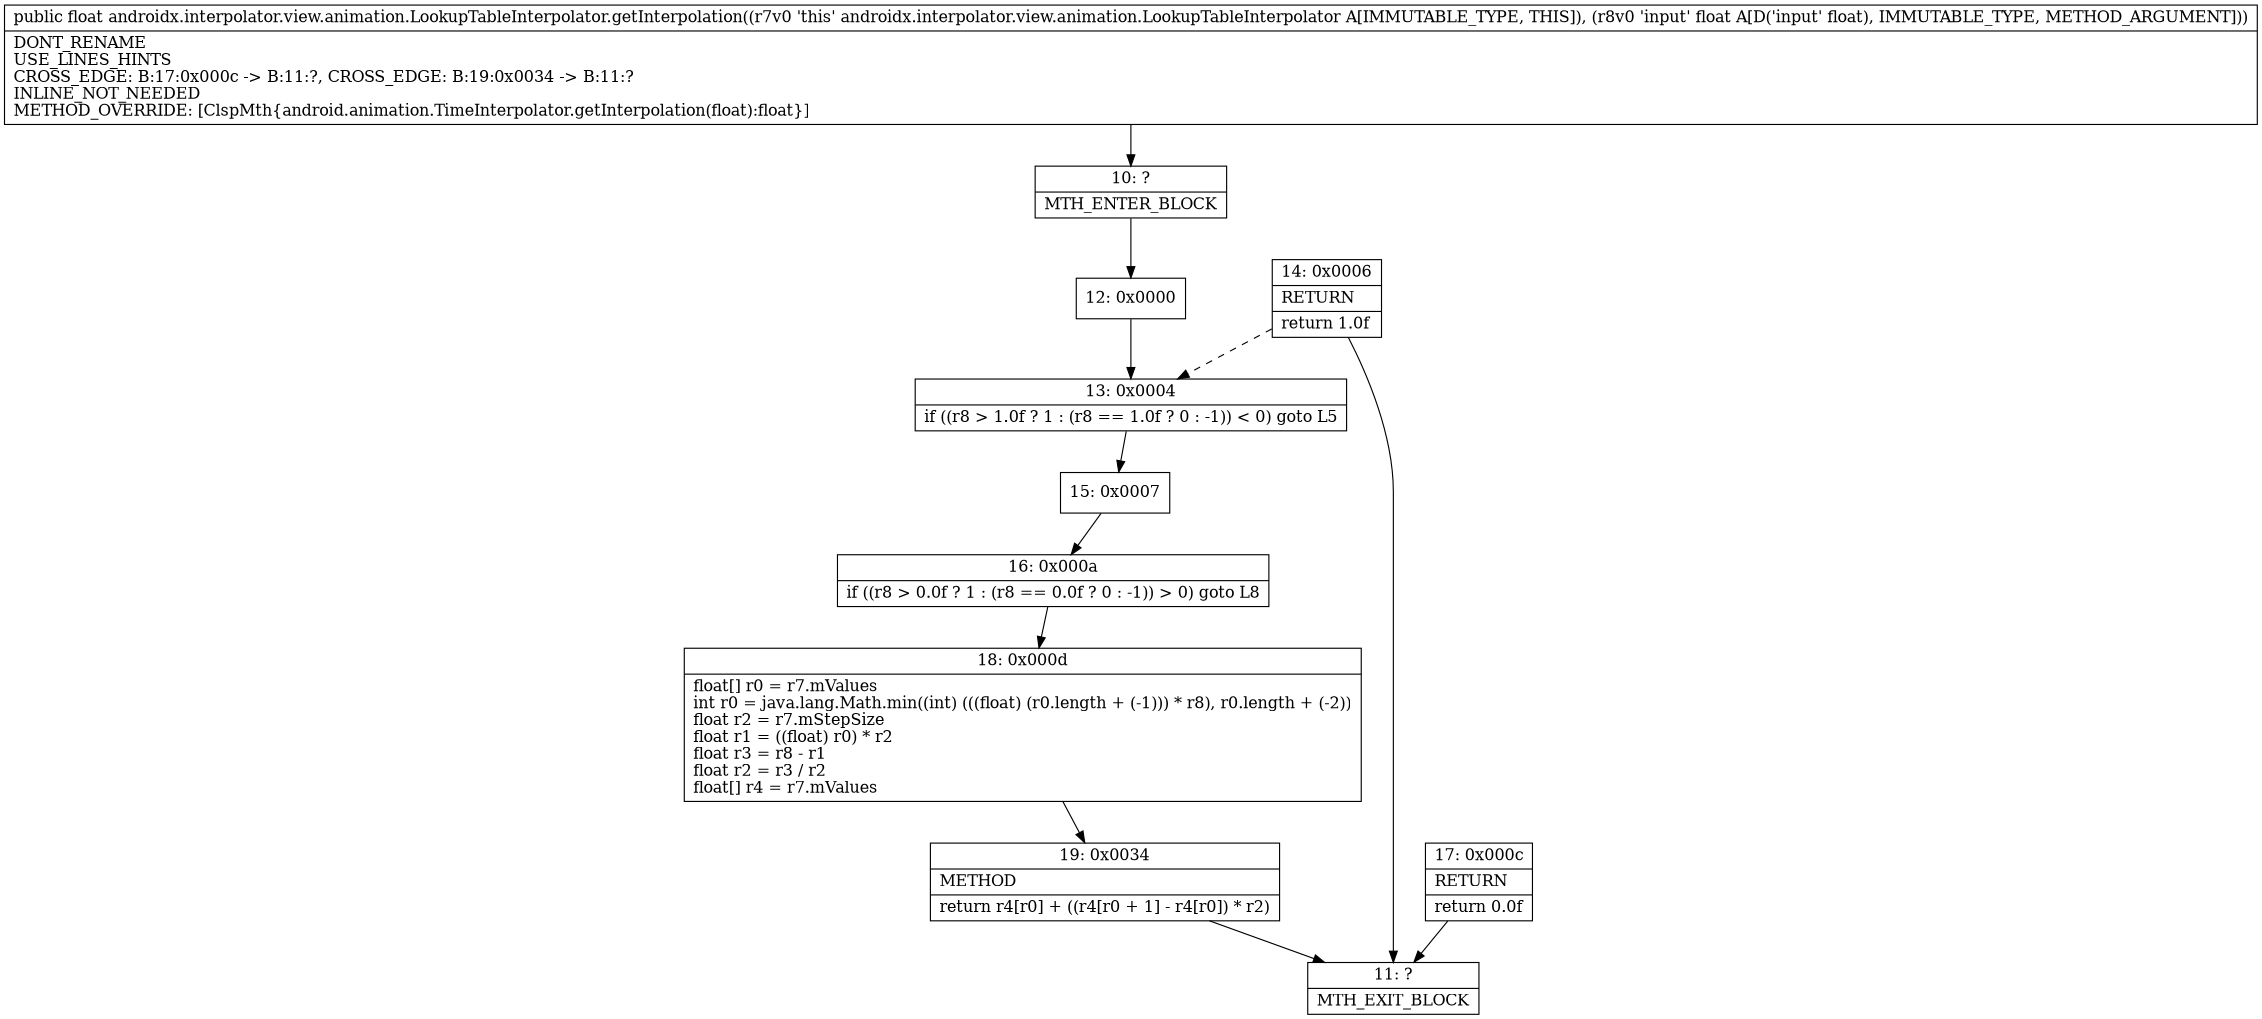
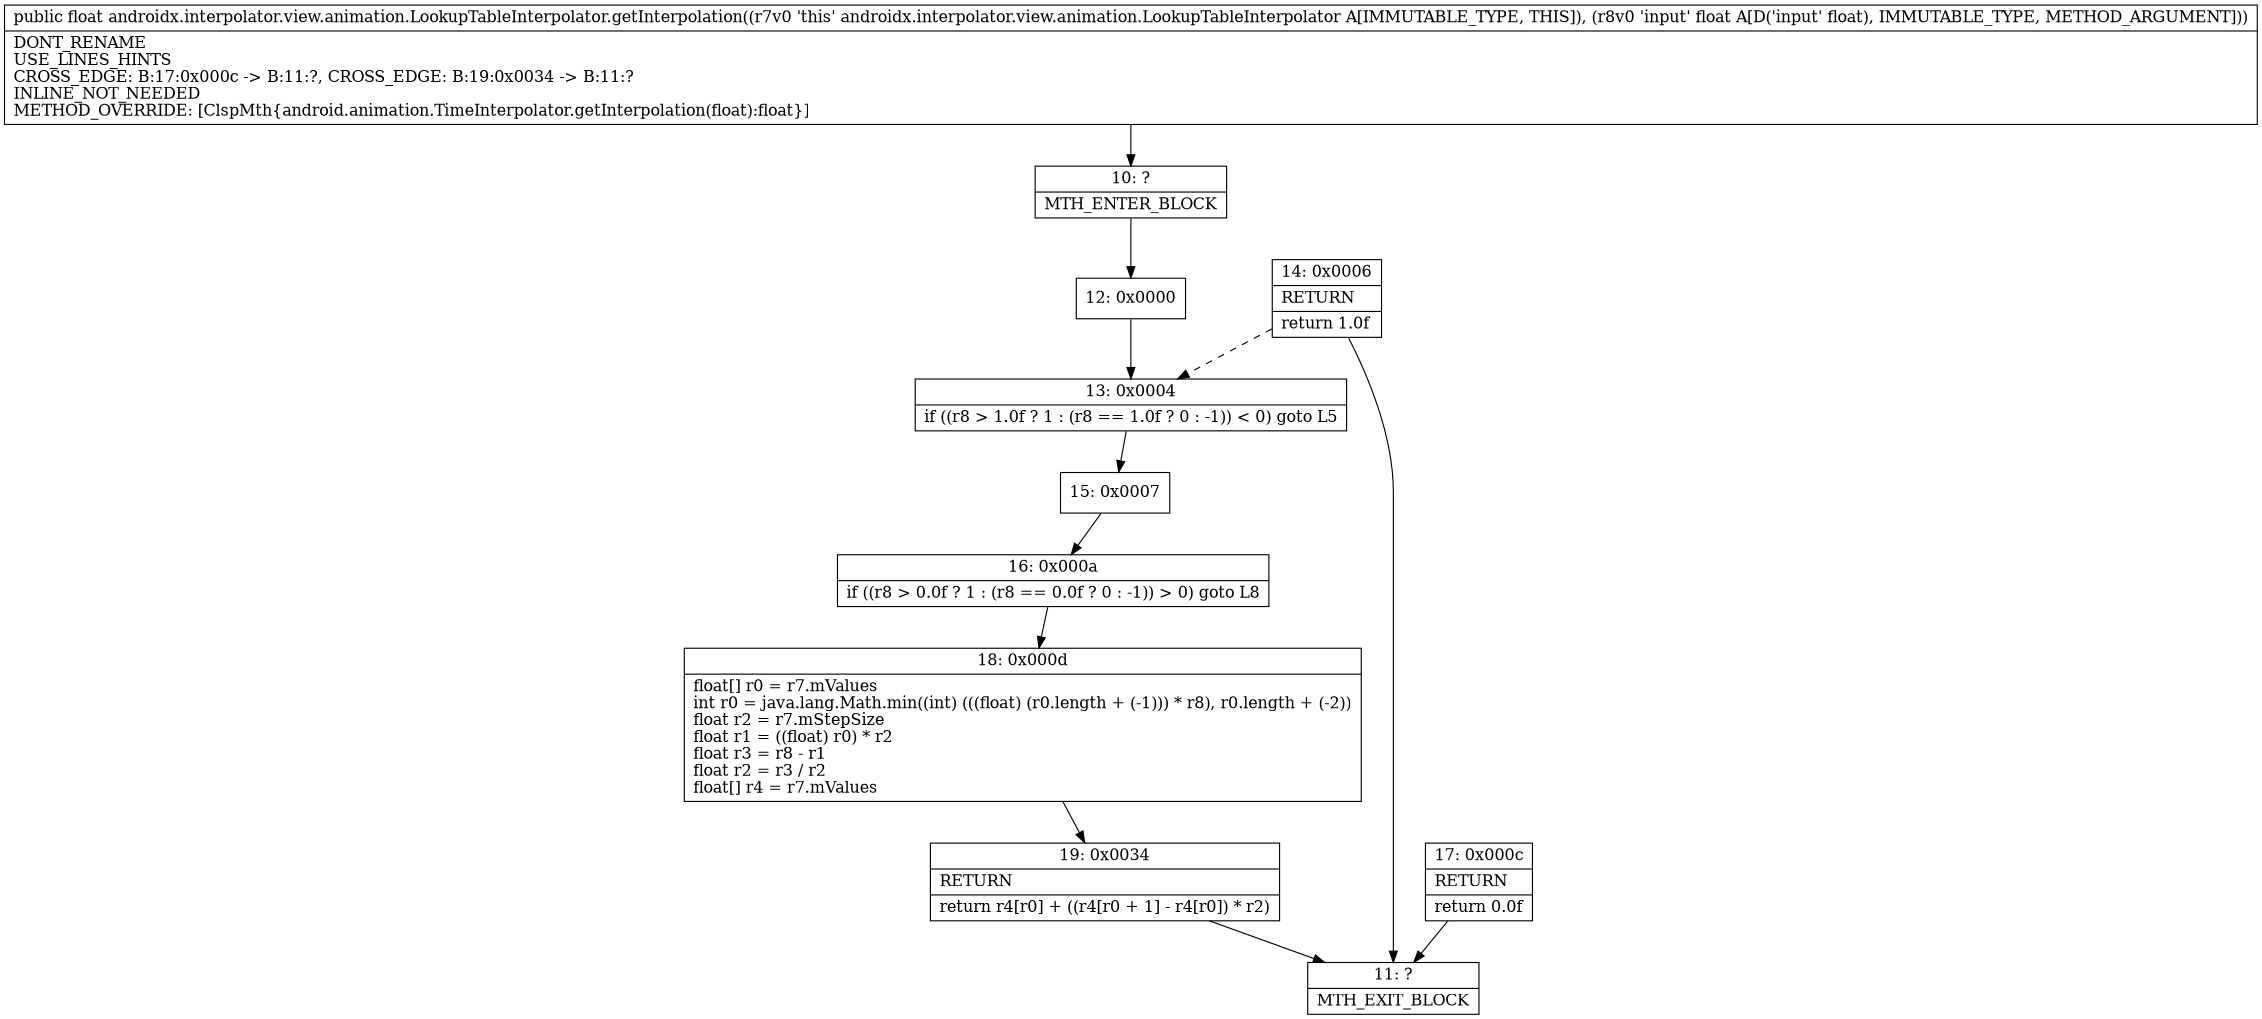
node "19: 0x0034": text "METHOD" -> "RETURN"
